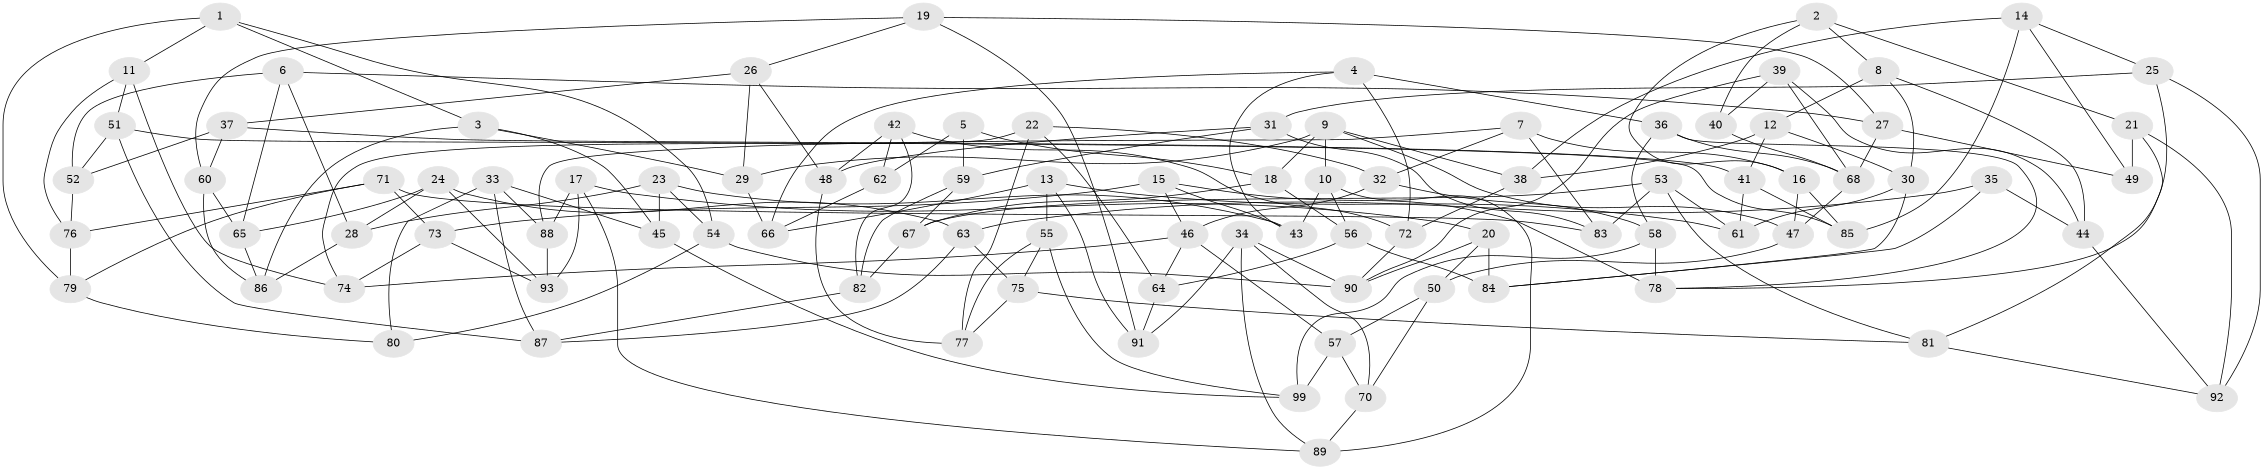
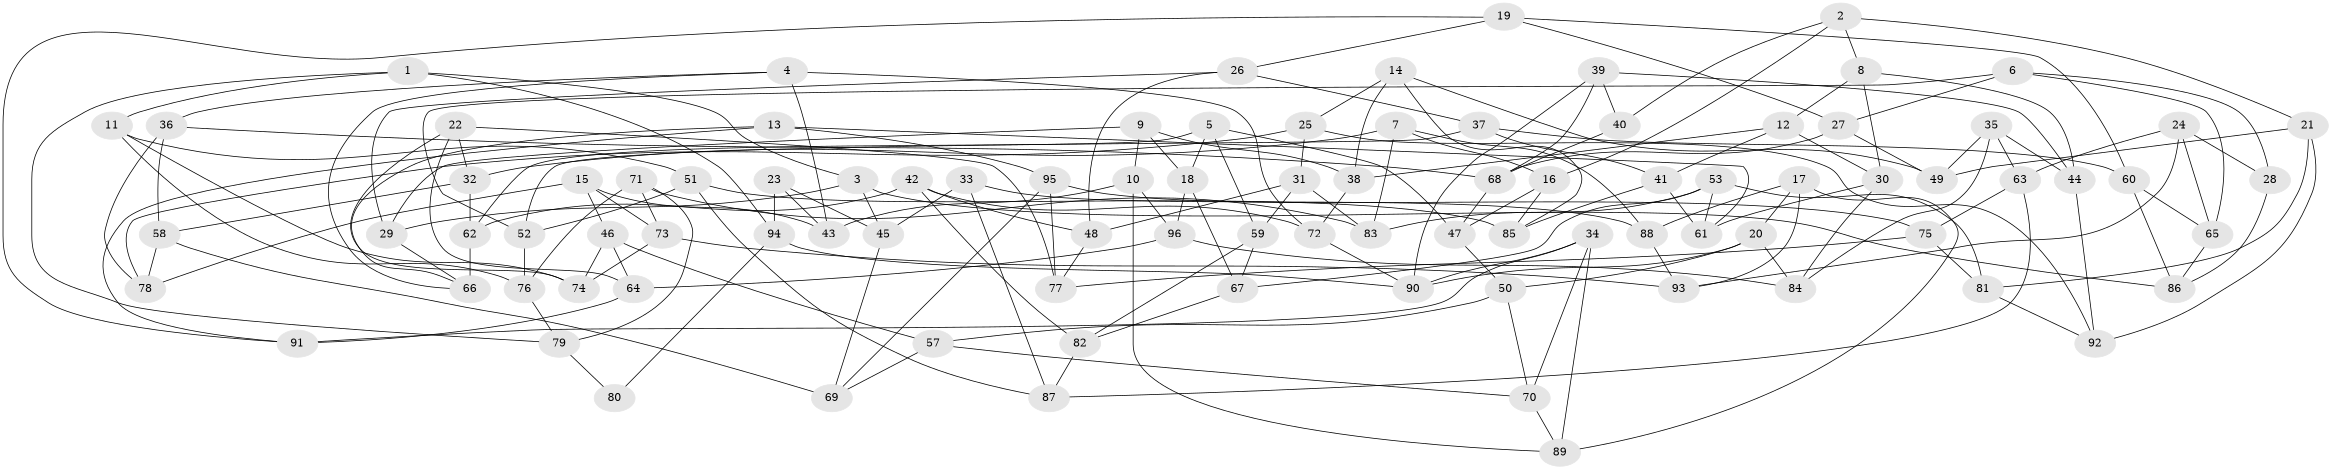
edge "35" -- "49": added
edge "32" -- "46": now "32" -- "62"
edge "9" -- "47": now "5" -- "47"
edge "23" -- "28": removed
node "54": label "54" -> "94"
node "55": label "55" -> "95"
node "56": label "56" -> "96"
edge "33" -- "80": removed
node "99": label "99" -> "69"
